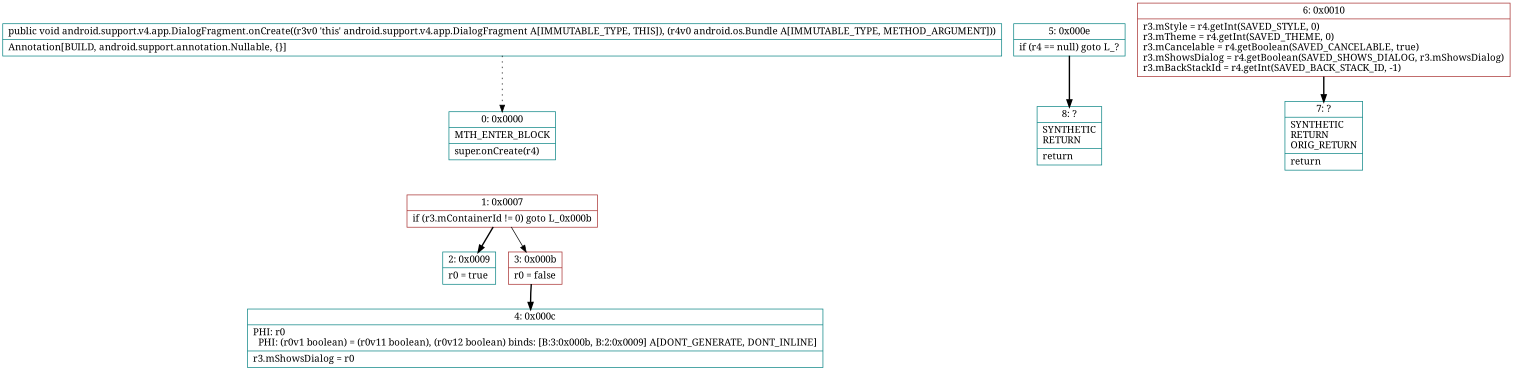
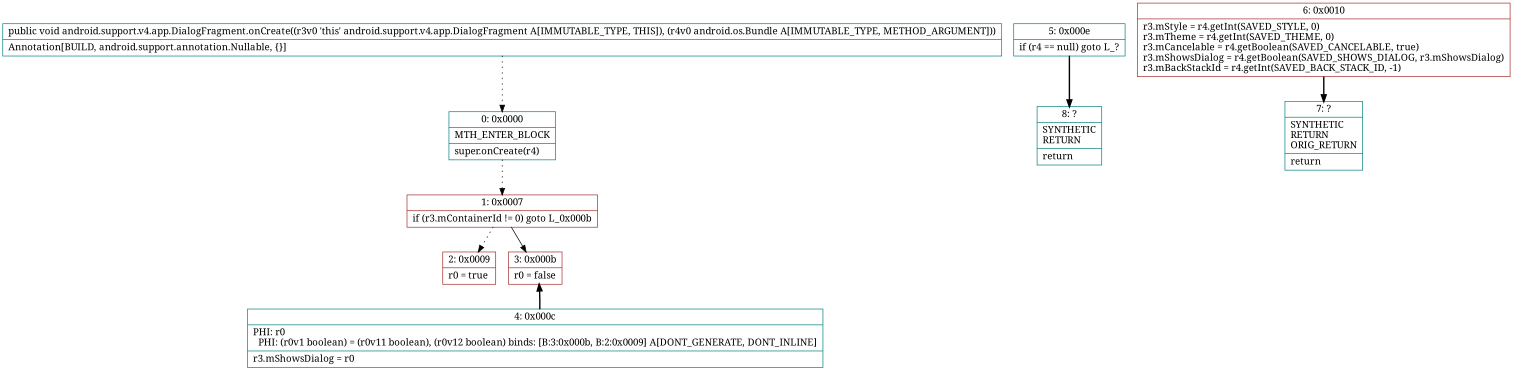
edge "0: 0x0000" -> "1: 0x0007": added
edge "1: 0x0007" -> "2: 0x0009": style bold -> dotted
node "2: 0x0009": color teal -> brown
edge "3: 0x000b" -> "4: 0x000c": reversed
